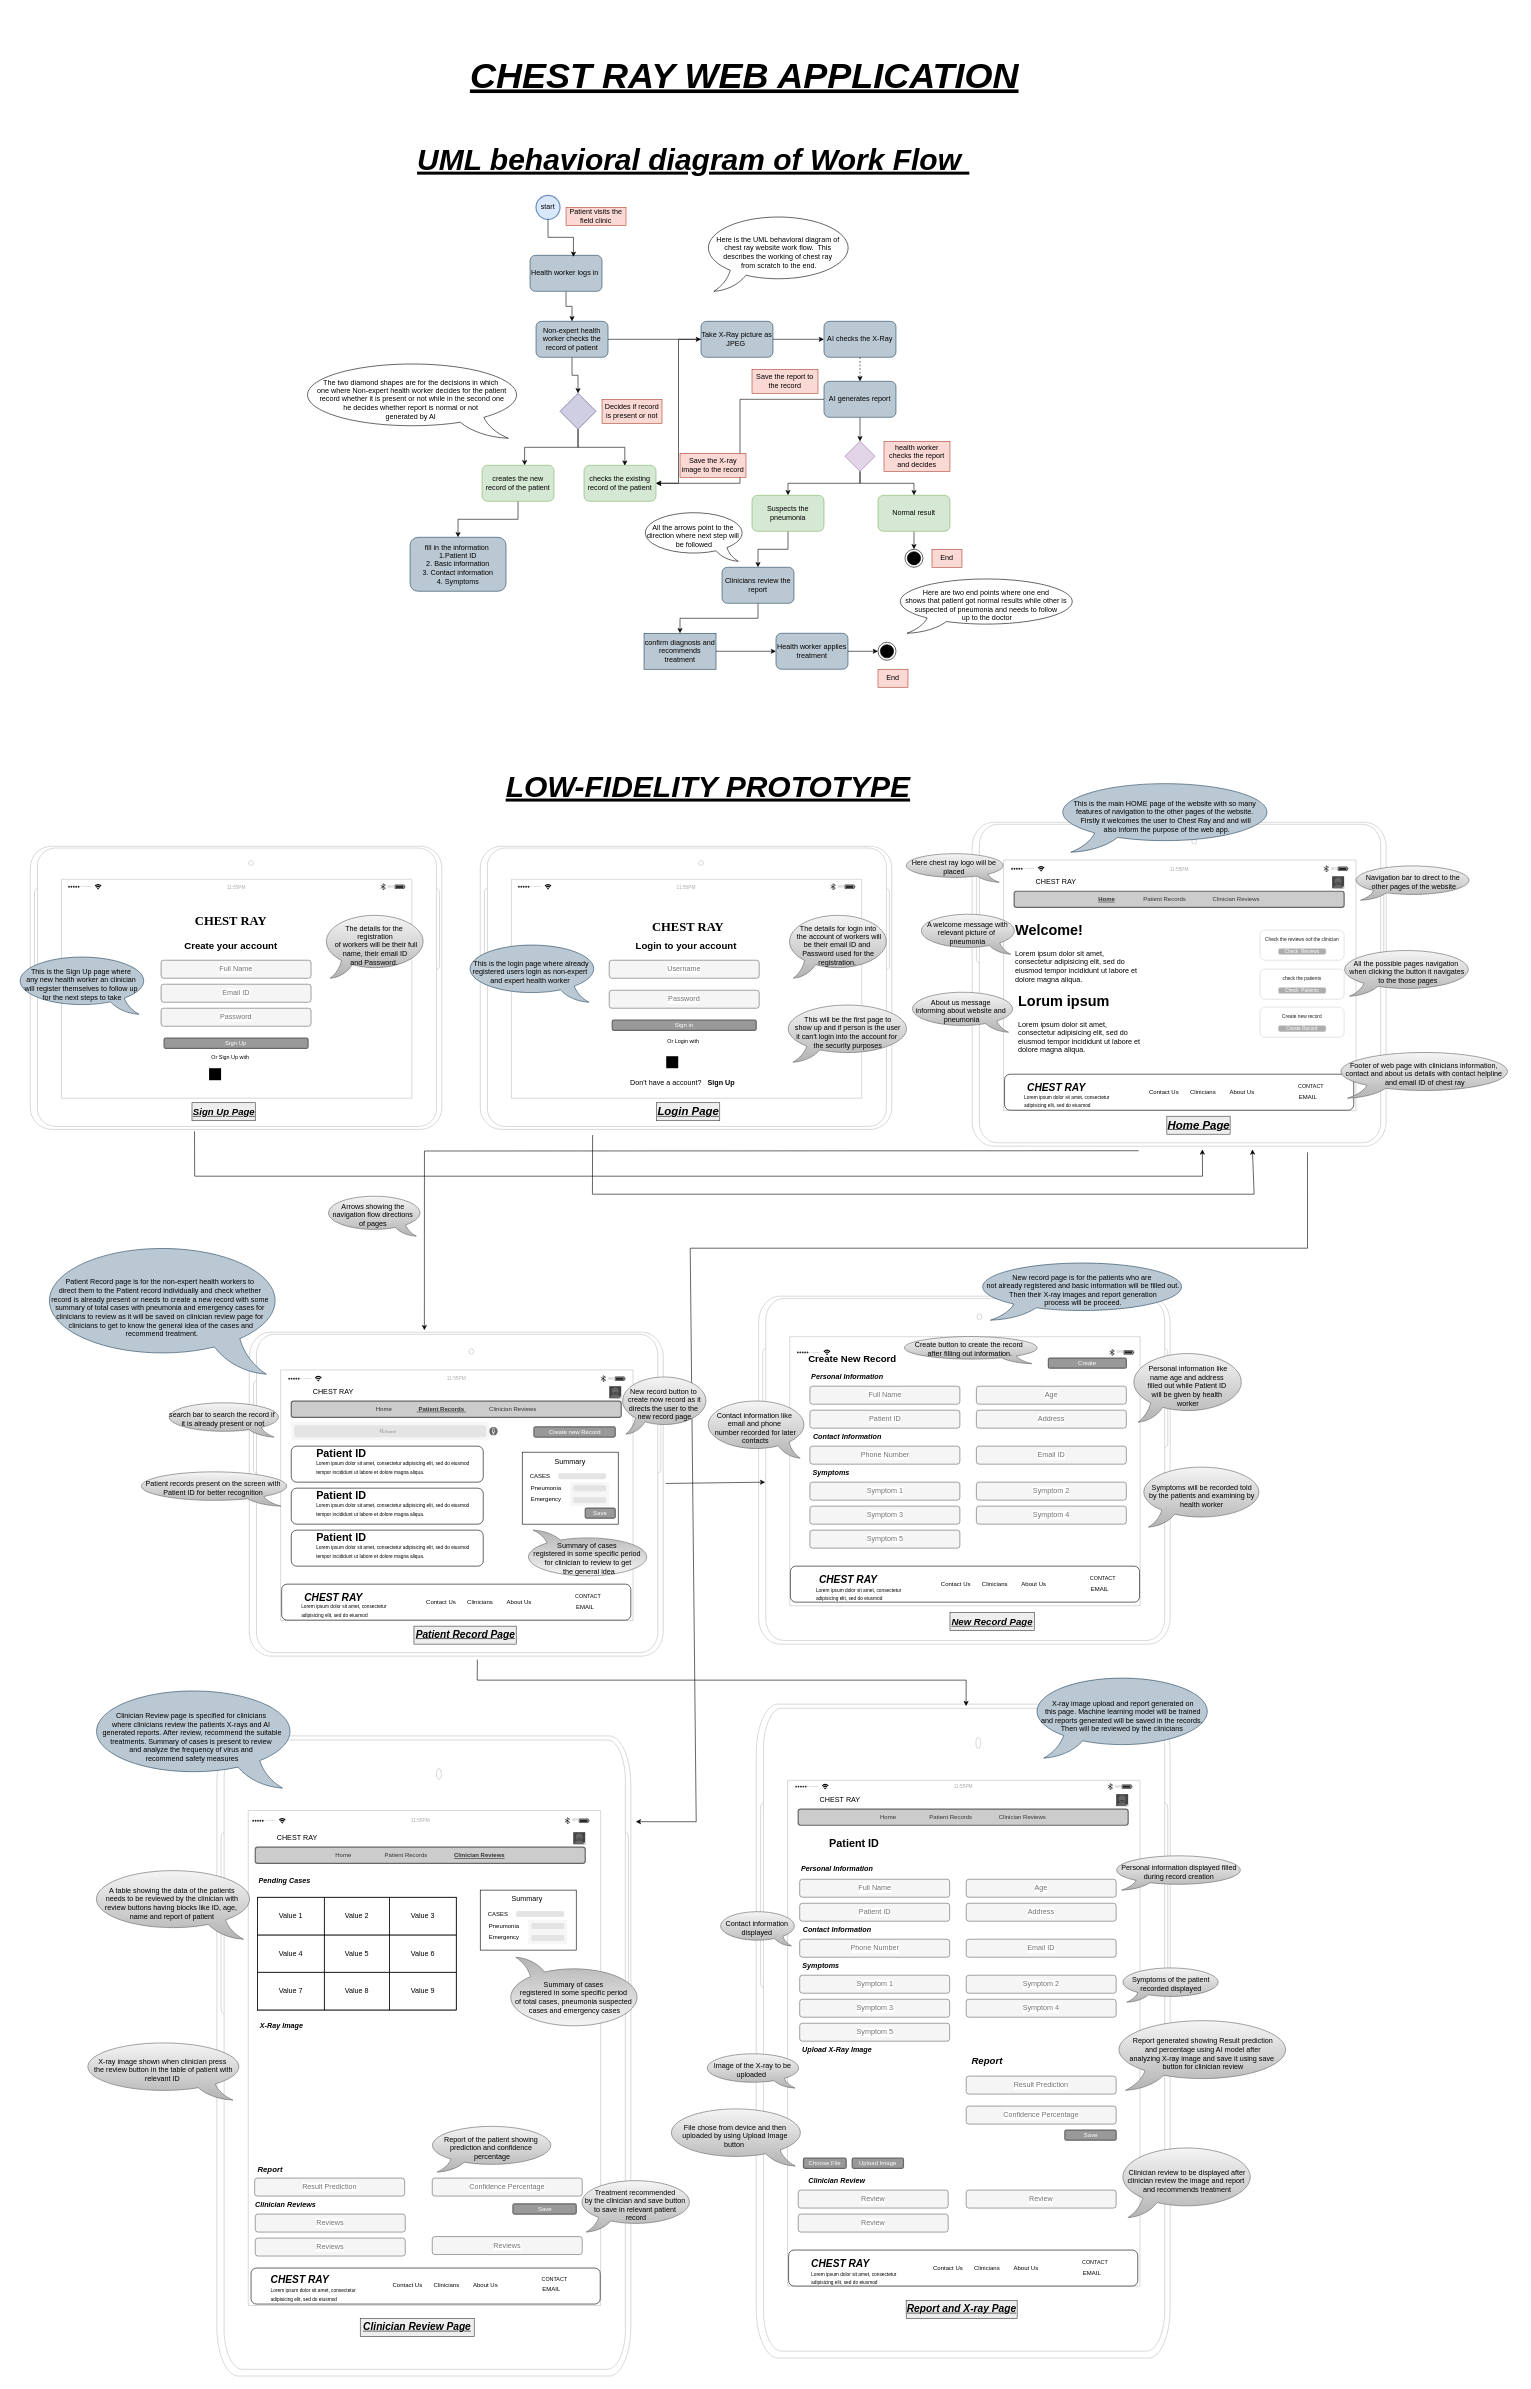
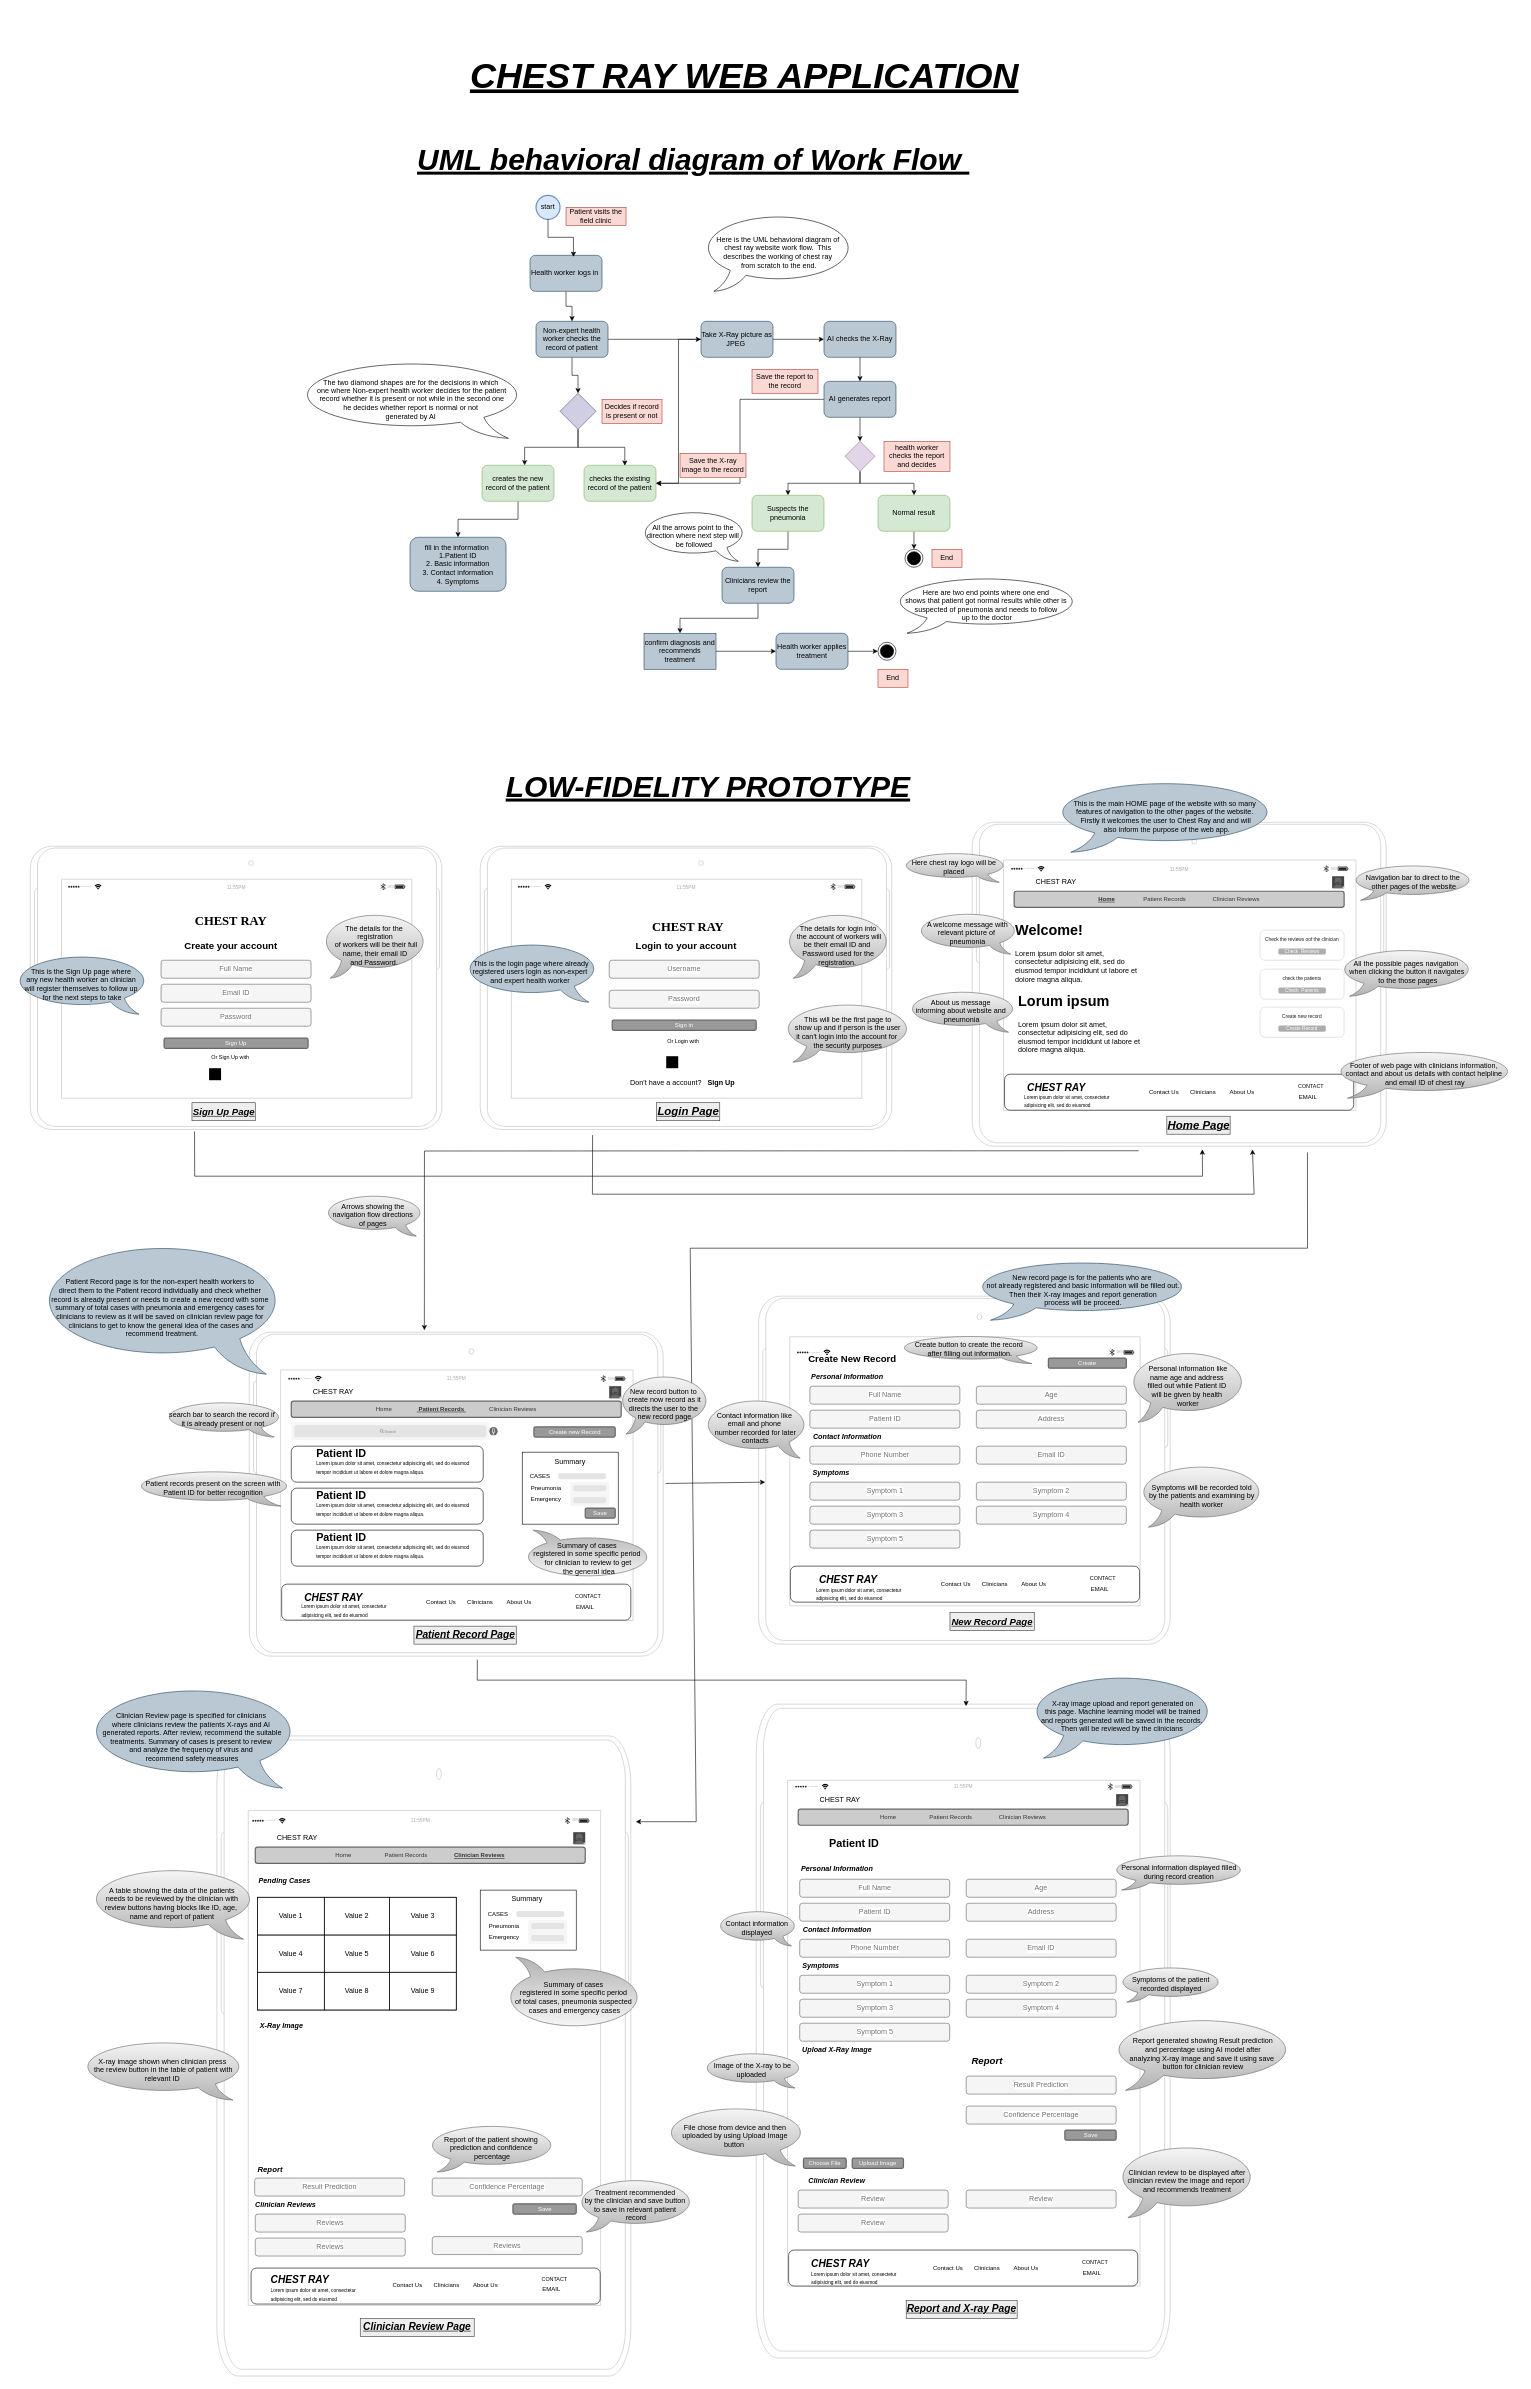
edge "AI checks the X-Ray" -> "AI generates report": style dashed -> solid
